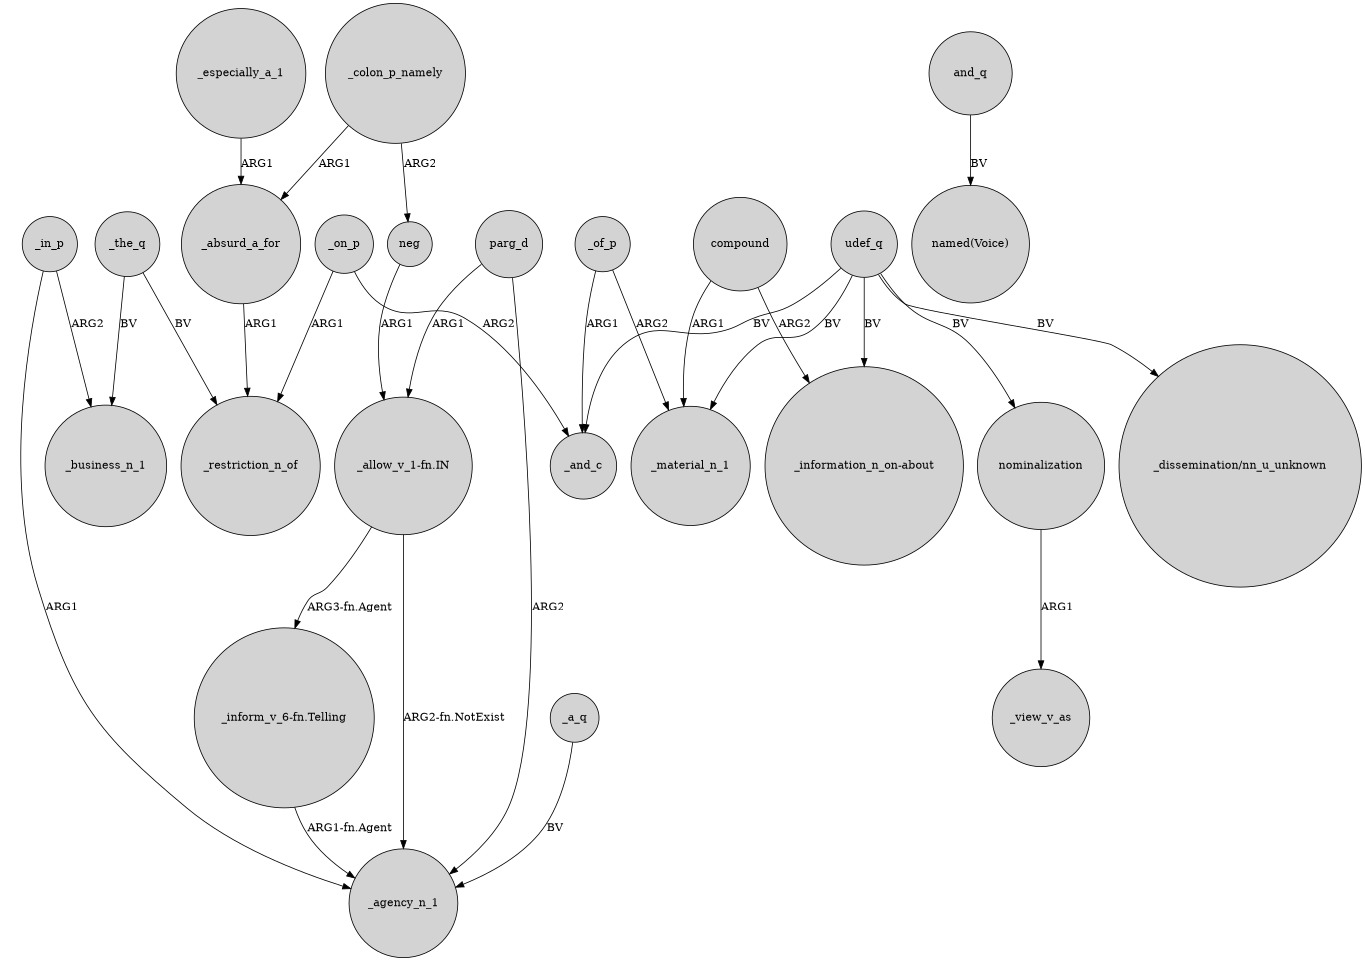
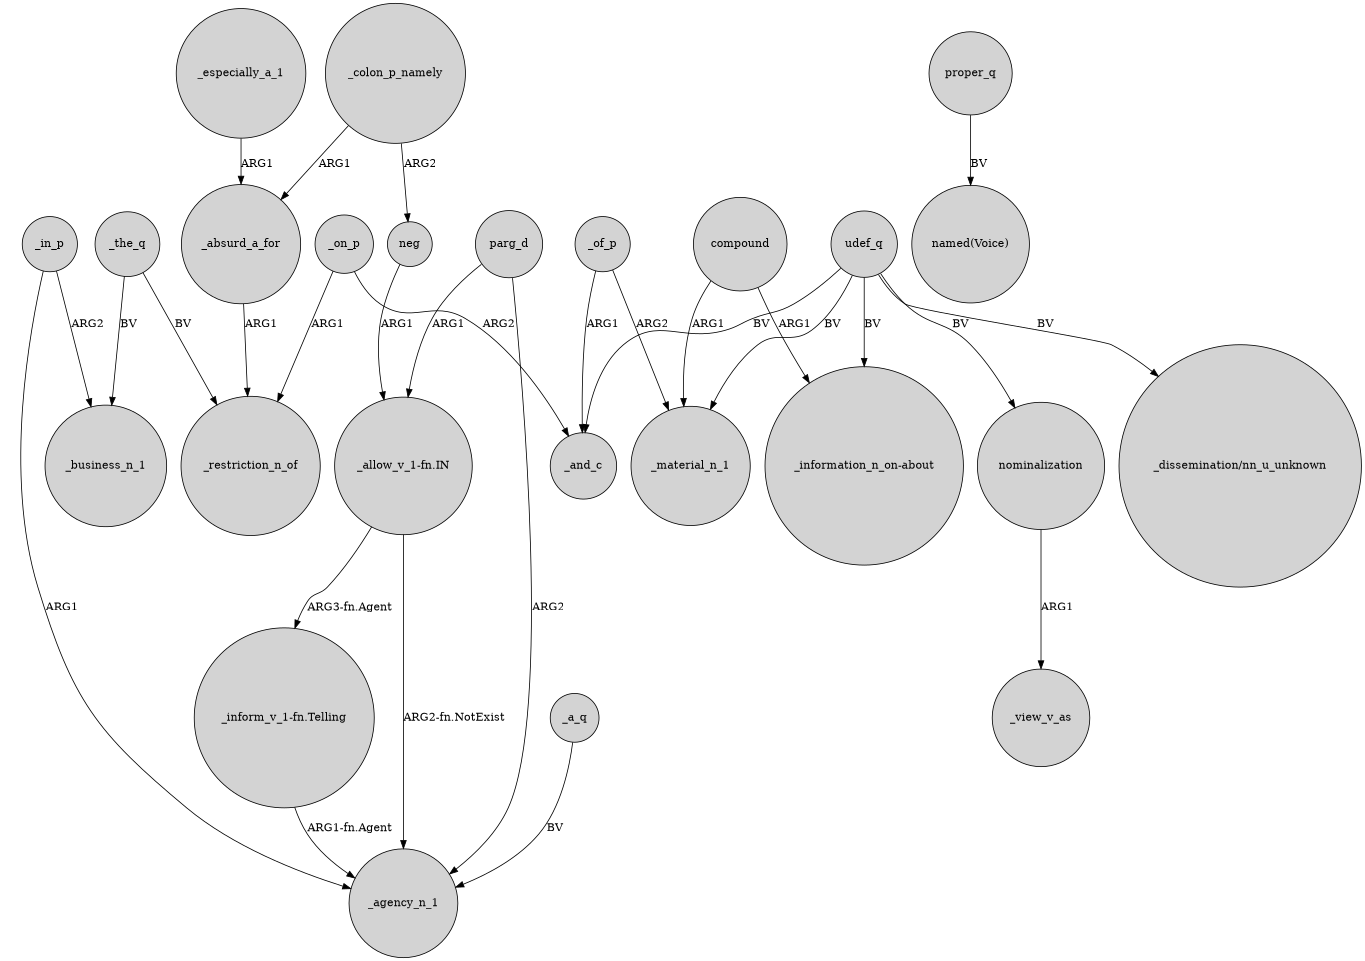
node "and_q": label "and_q" -> "proper_q"
edge "compound" -> "_information_n_on-about": label "ARG2" -> "ARG1"
node "_inform_v_6-fn.Telling": label "_inform_v_6-fn.Telling" -> "_inform_v_1-fn.Telling"
